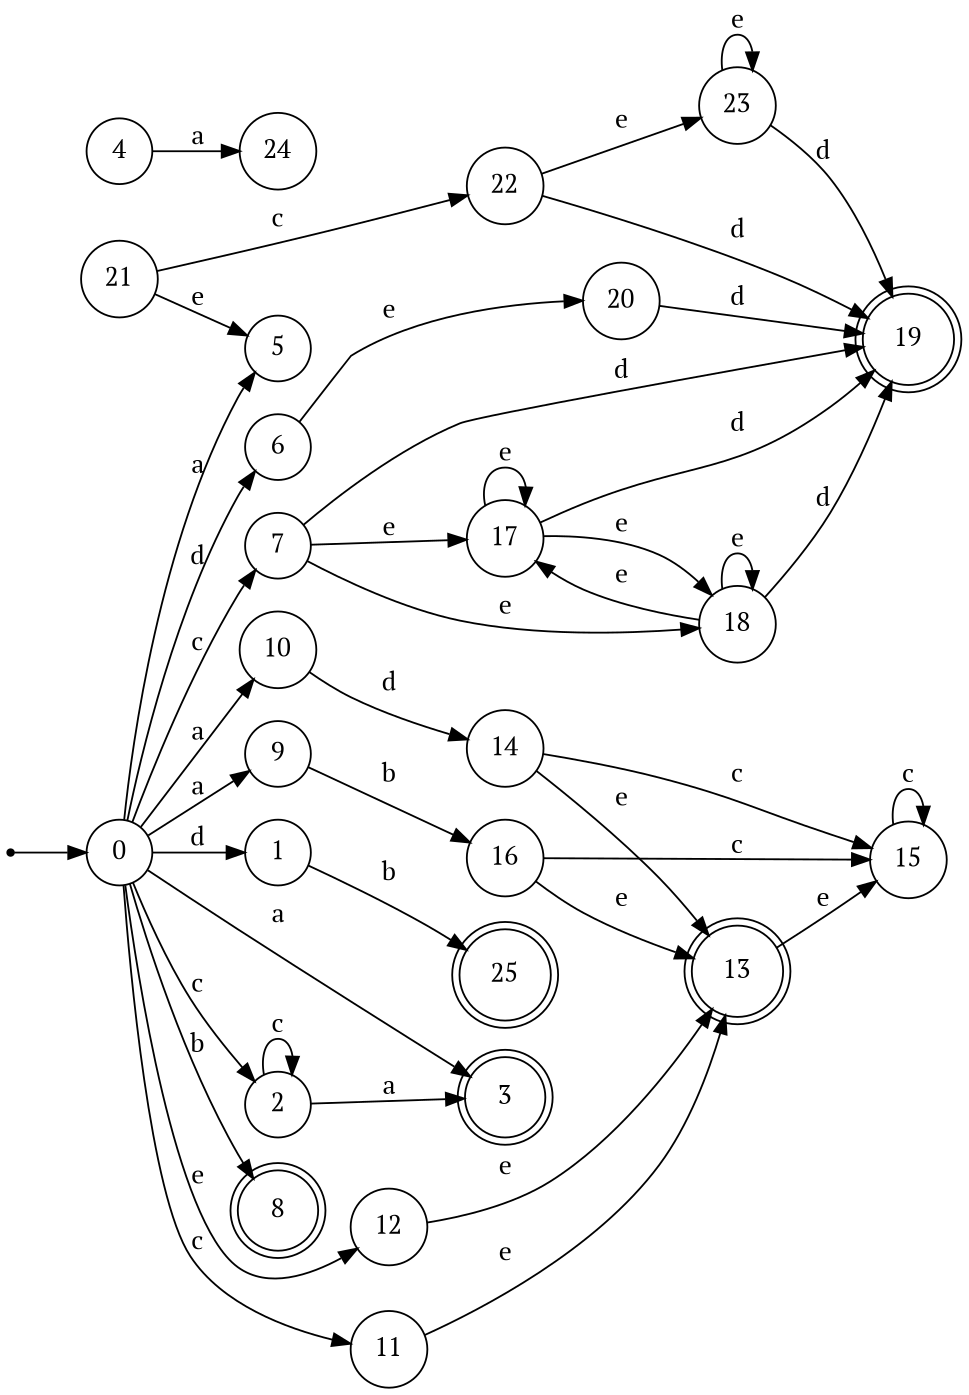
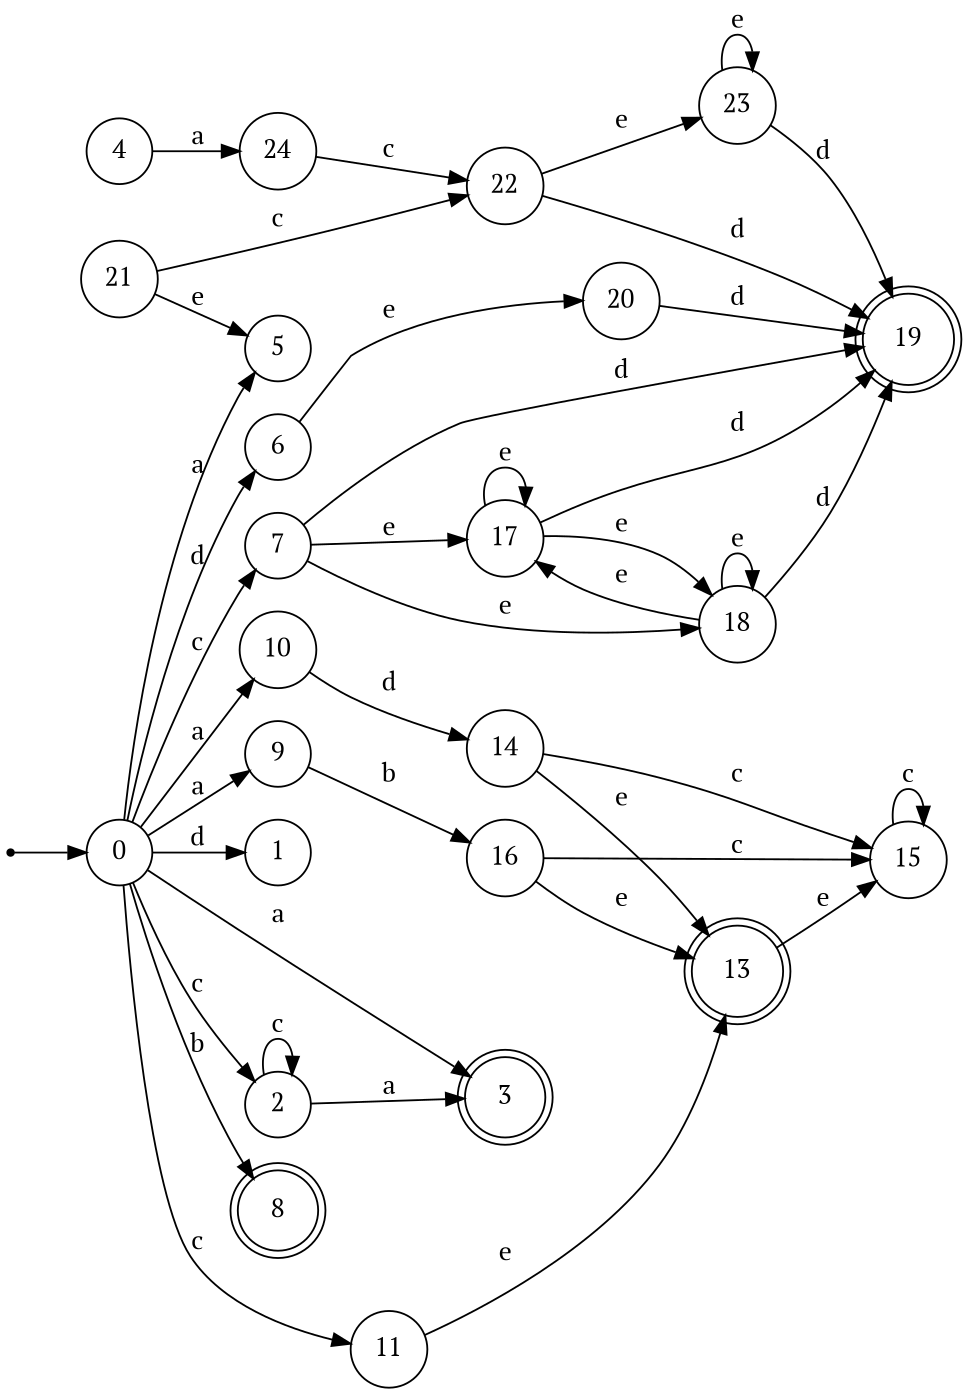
edge "24" -> "22": added, label "c"
node "25": removed
node "12": removed
